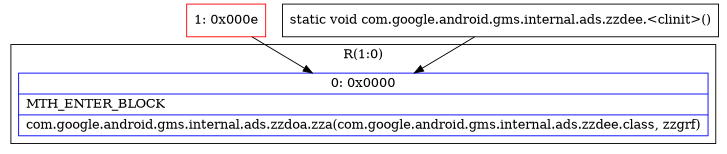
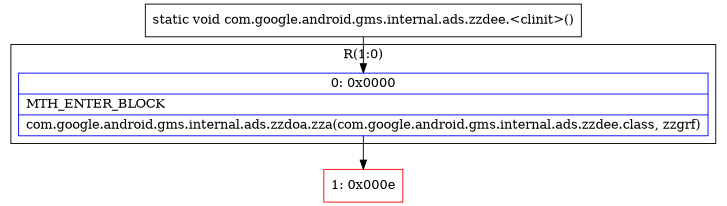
edge "1: 0x000e" -> "0: 0x0000": reversed
